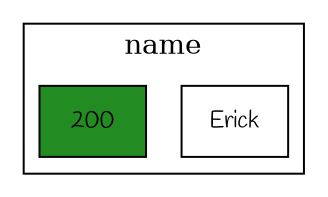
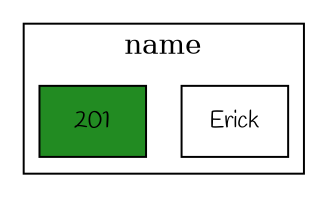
node "200": label "200" -> "201"
